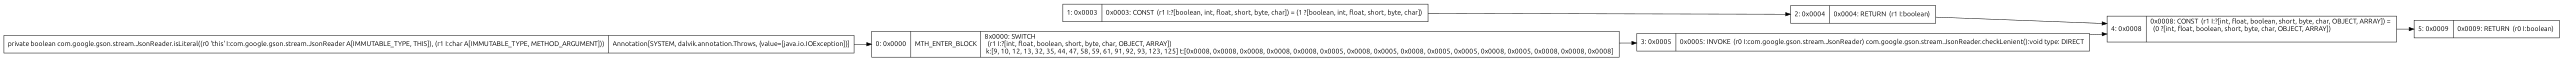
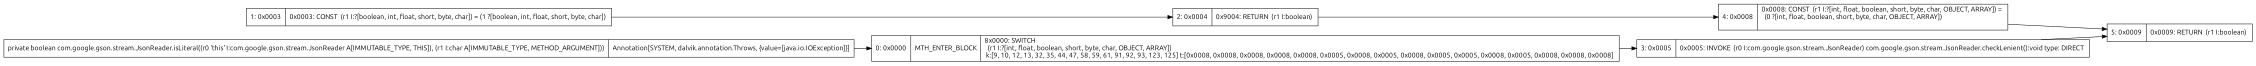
node "2: 0x0004": text "0x0004: RETURN  (r1 I:boolean)" -> "0x9004: RETURN  (r1 I:boolean)"
node "5: 0x0009": text "0x0009: RETURN  (r0 I:boolean)" -> "0x0009: RETURN  (r1 I:boolean)"
edge "3: 0x0005" -> "4: 0x0008": now "3: 0x0005" -> "5: 0x0009"
